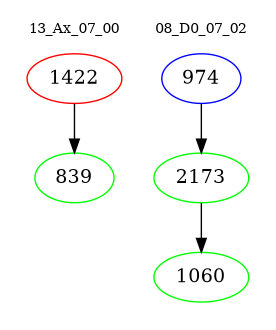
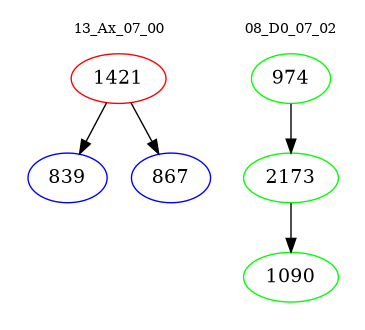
node "1422": label "1422" -> "1421"
node "974": color blue -> green
node "839": color green -> blue
node "867": added
node "1060": label "1060" -> "1090"
